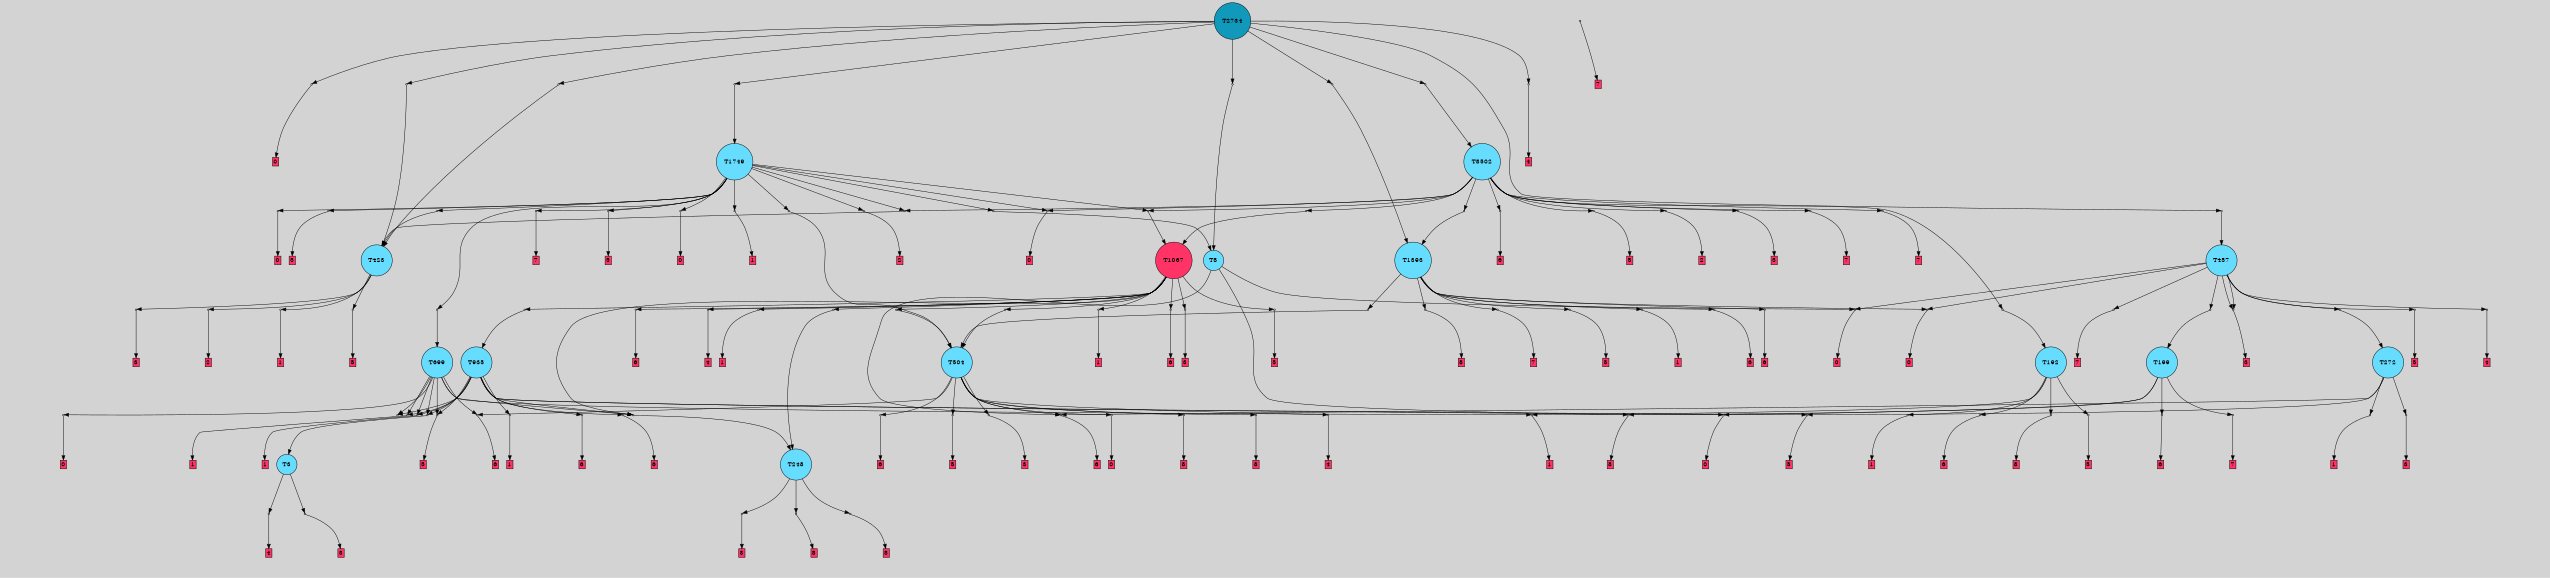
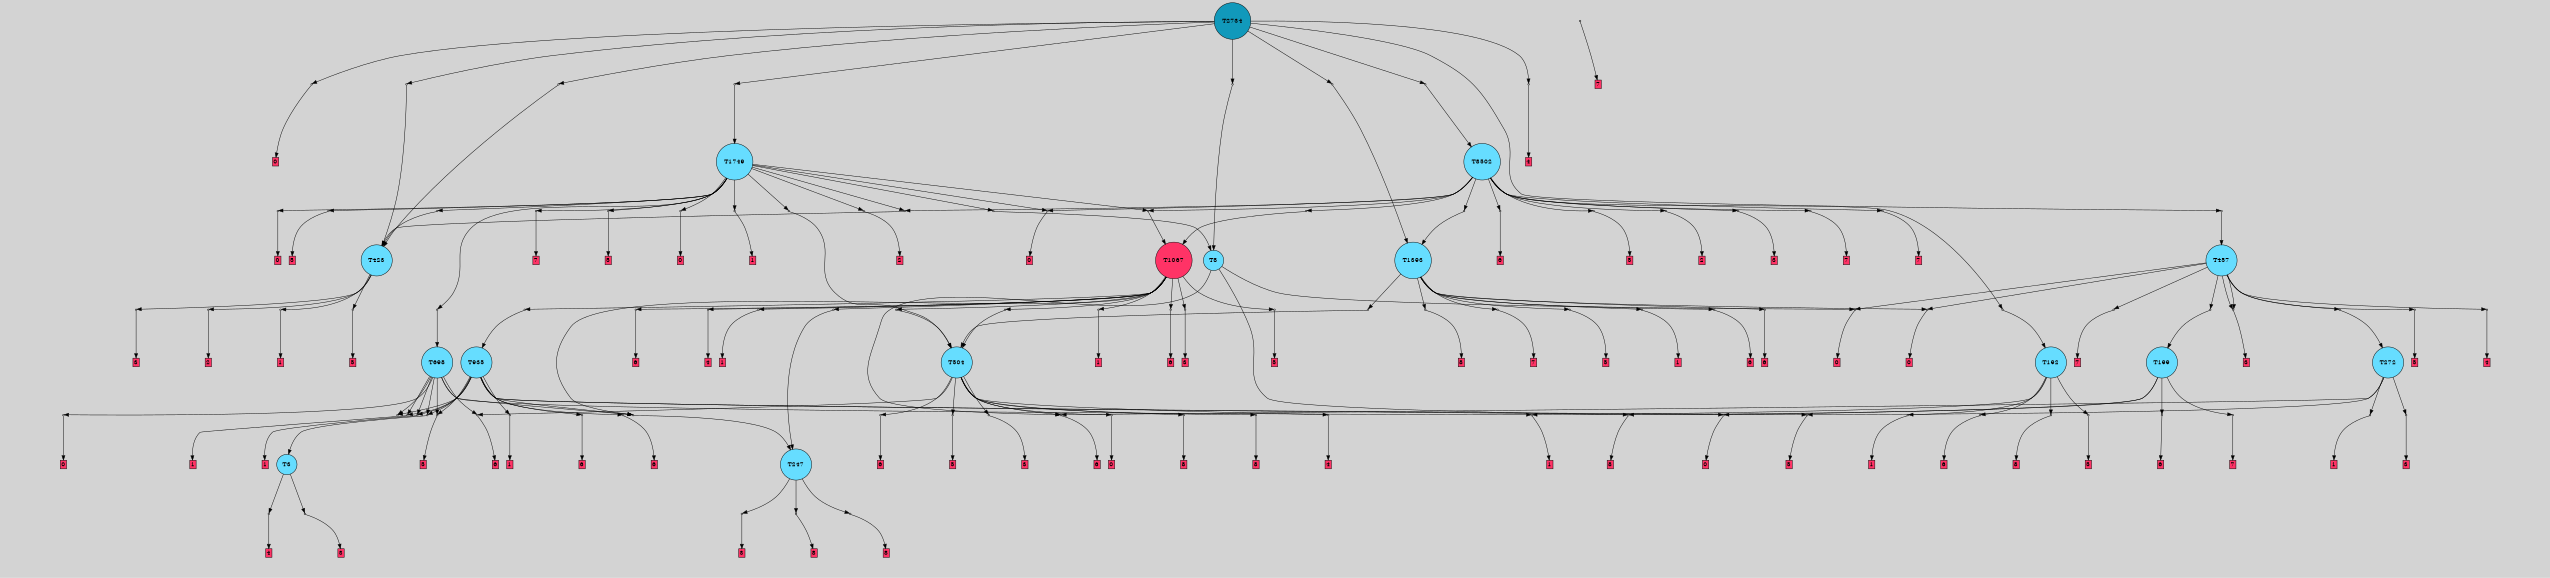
node "T699": label "T699" -> "T698"
node "T248": label "T248" -> "T247"
